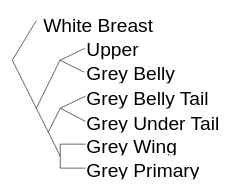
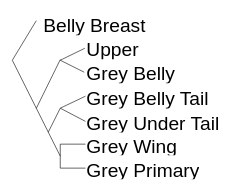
node "White Breast": label "White Breast" -> "Belly Breast"
